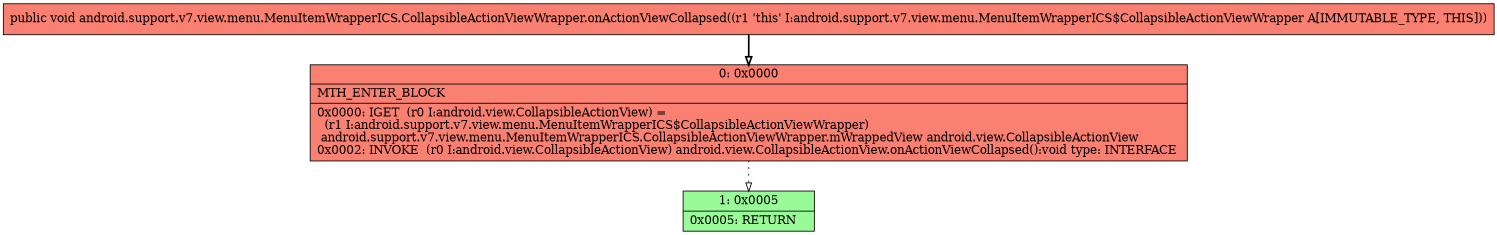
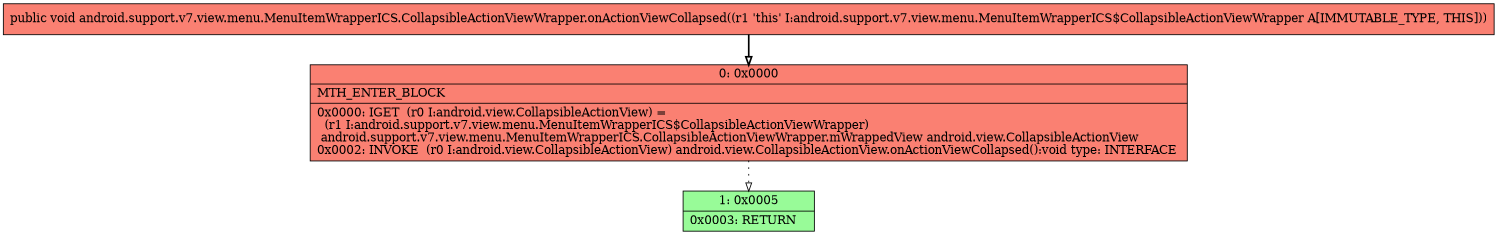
node "1: 0x0005": text "0x0005: RETURN" -> "0x0003: RETURN"
